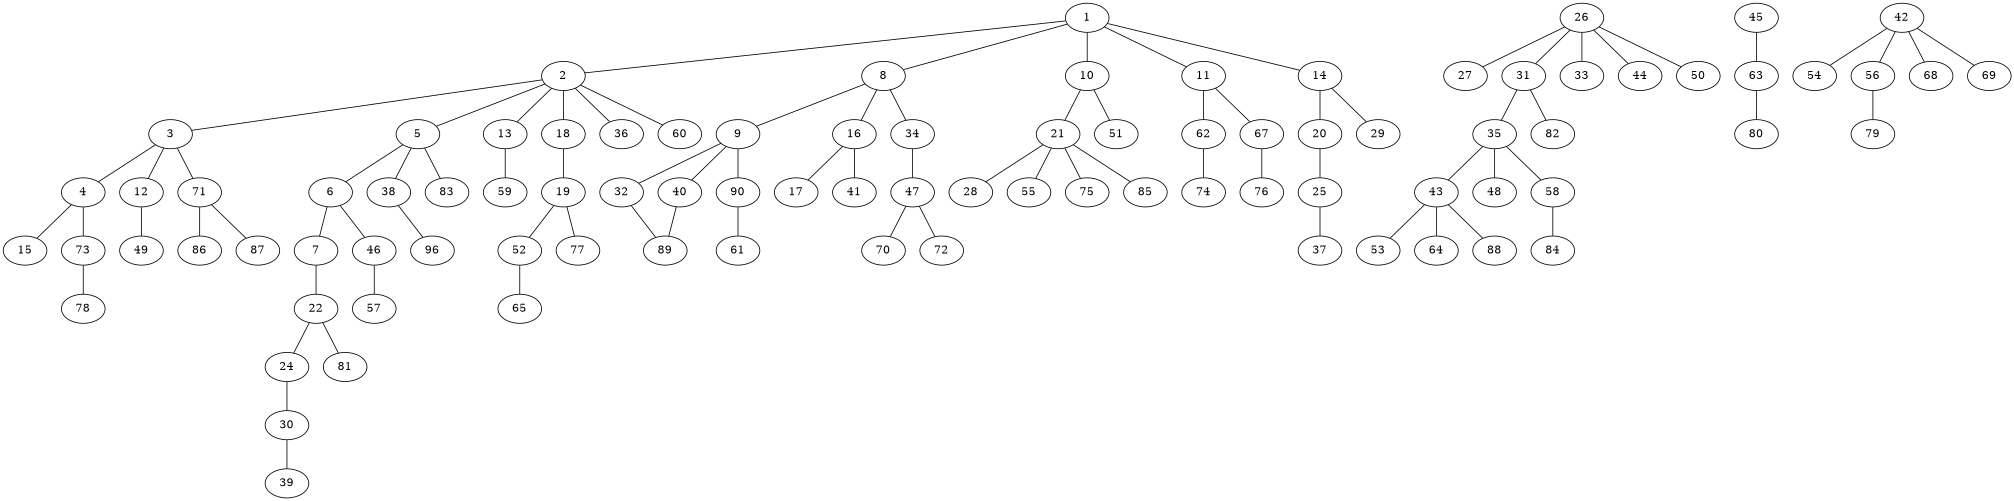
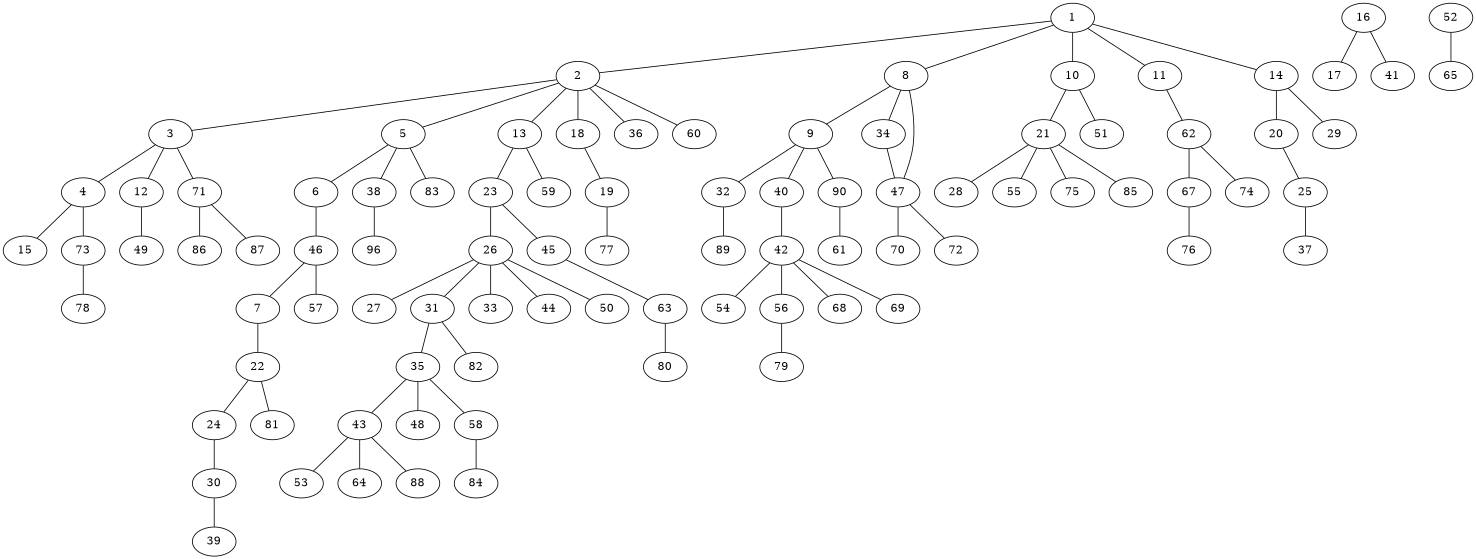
edge "8" -- "16": now "8" -- "47"
edge "11" -- "67": now "62" -- "67"
node "23": added
edge "6" -- "7": now "46" -- "7"
edge "19" -- "52": removed
edge "40" -- "89": now "40" -- "42"
